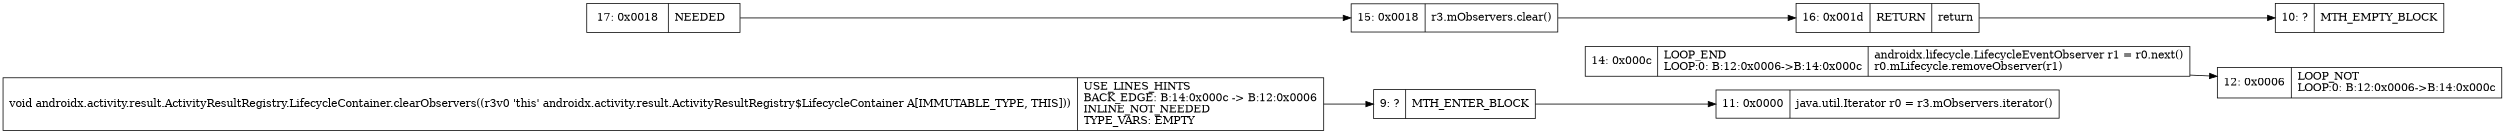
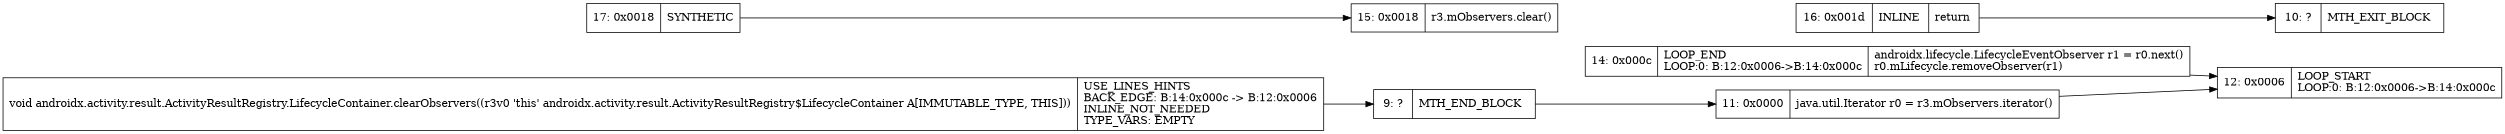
node "17: 0x0018": text "NEEDED" -> "SYNTHETIC"
edge "15: 0x0018" -> "16: 0x001d": removed
node "16: 0x001d": text "RETURN" -> "INLINE"
node "10: ?": text "MTH_EMPTY_BLOCK" -> "MTH_EXIT_BLOCK"
node "12: 0x0006": text "LOOP_NOT" -> "LOOP_START"
edge "11: 0x0000" -> "12: 0x0006": added
node "9: ?": text "MTH_ENTER_BLOCK" -> "MTH_END_BLOCK"
